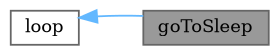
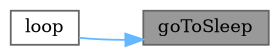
edge "goToSleep" -> "loop": reversed
